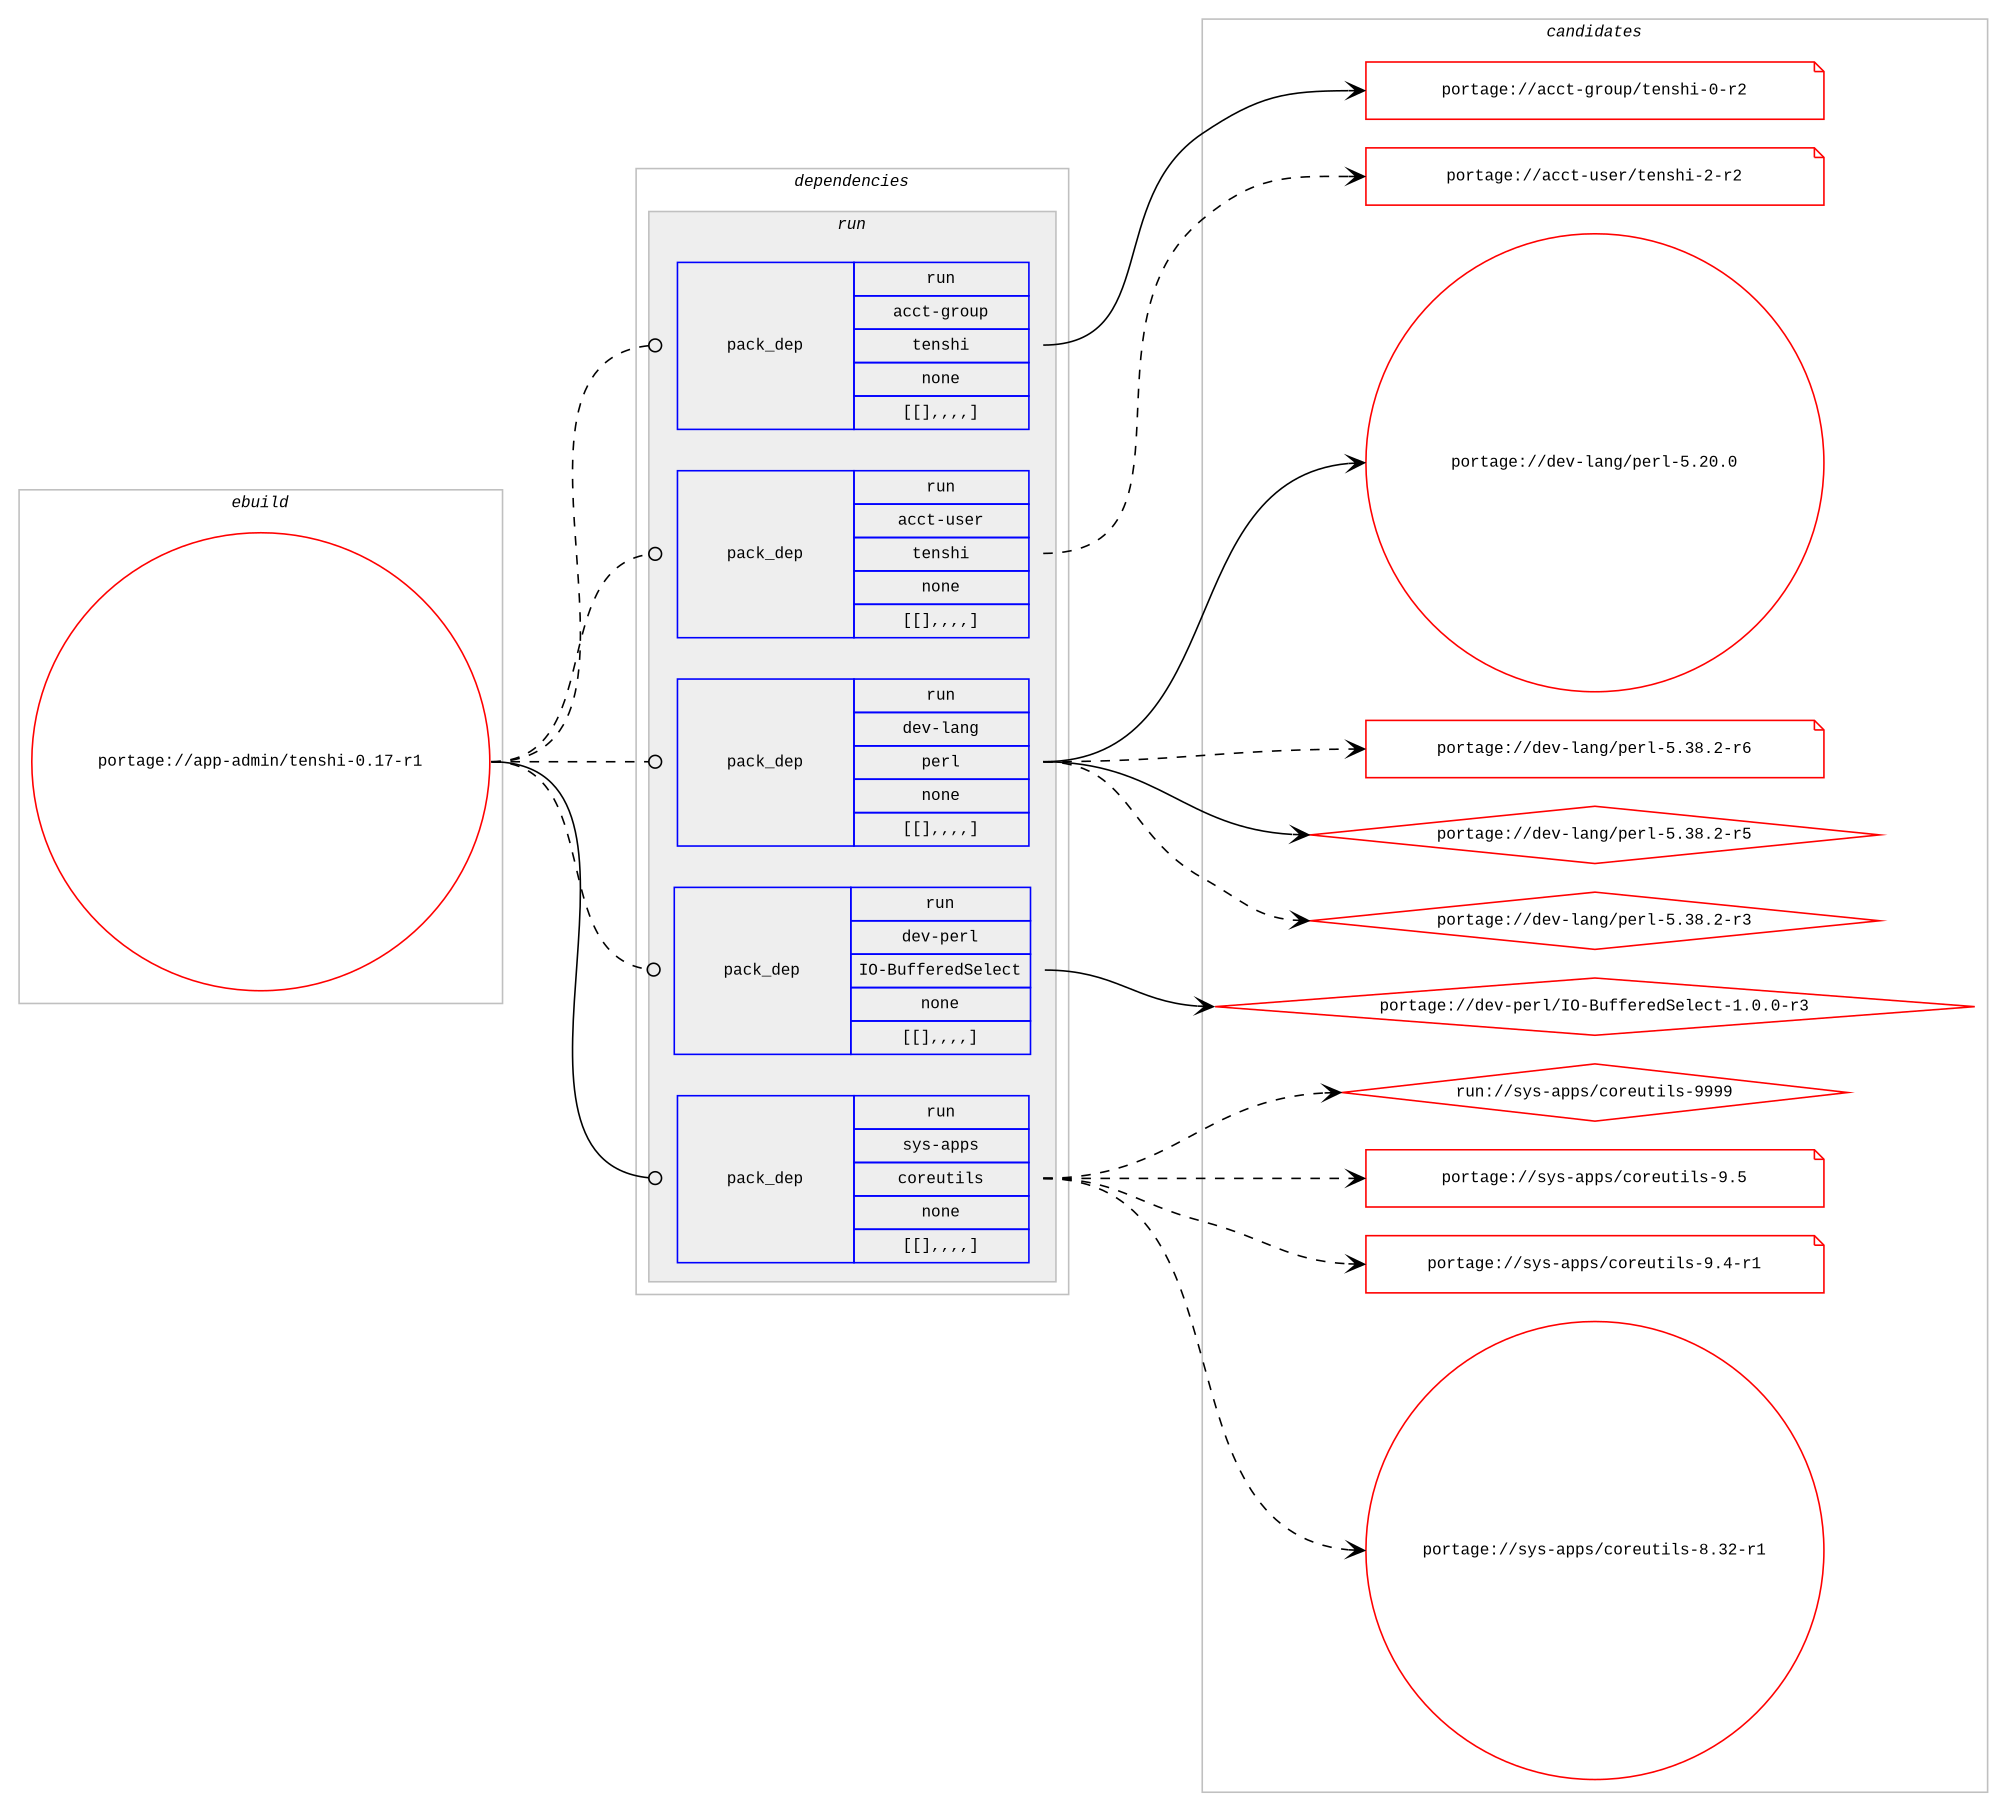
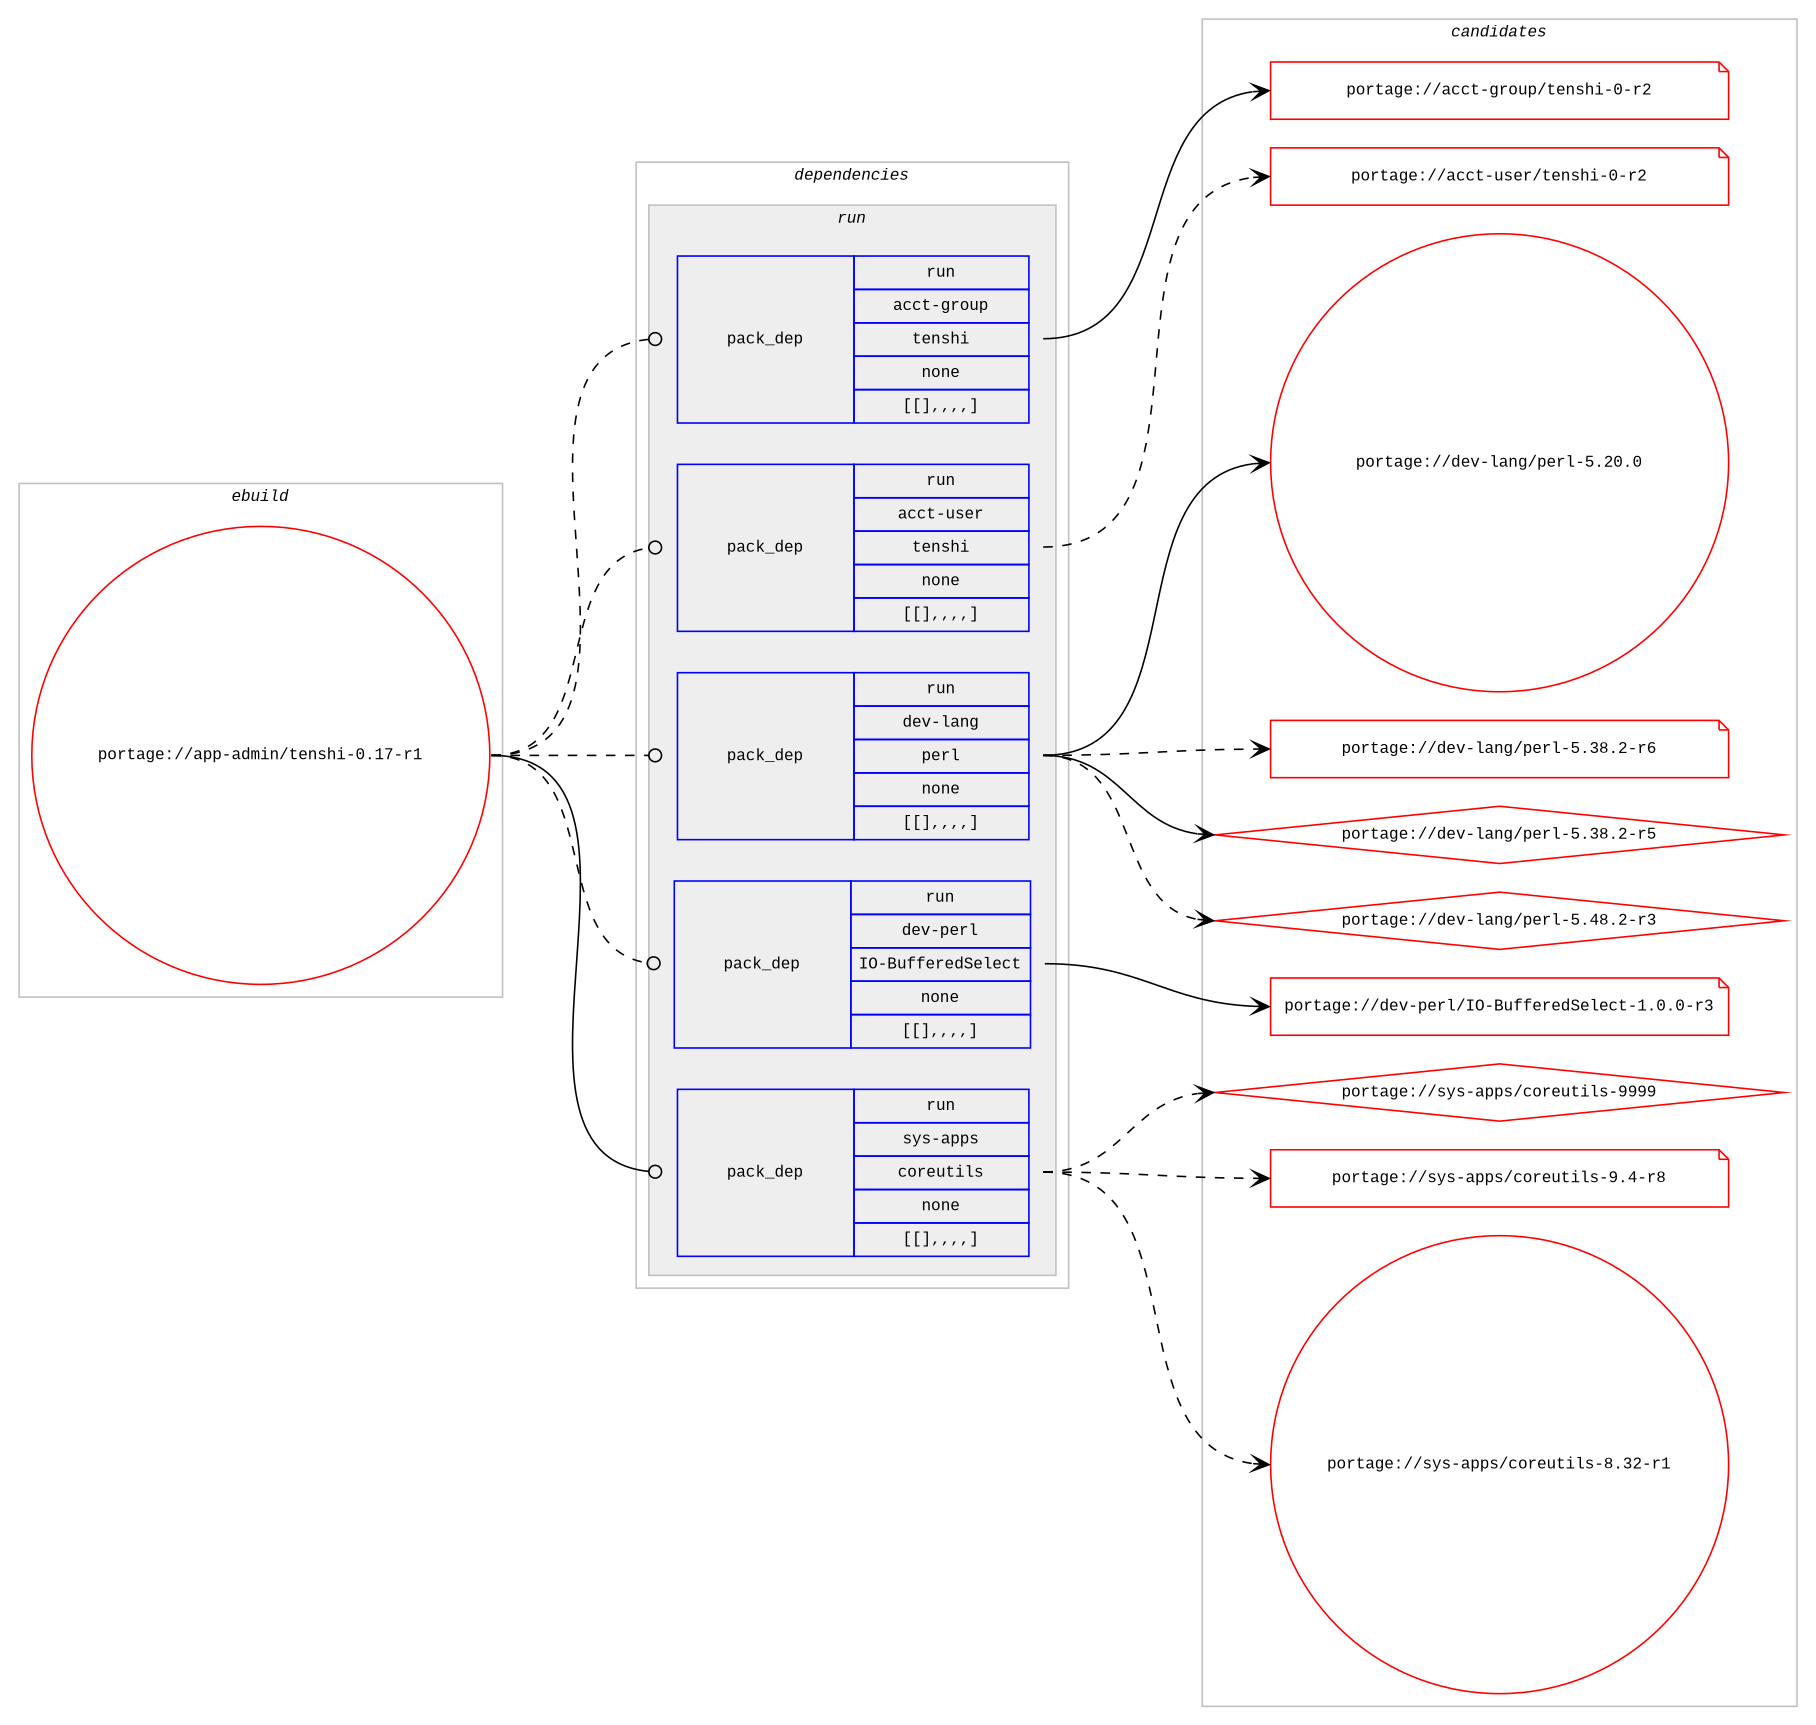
node "portage://acct-user/tenshi-2-r2": label "portage://acct-user/tenshi-2-r2" -> "portage://acct-user/tenshi-0-r2"
node "portage://dev-lang/perl-5.38.2-r3": label "portage://dev-lang/perl-5.38.2-r3" -> "portage://dev-lang/perl-5.48.2-r3"
node "portage://dev-perl/IO-BufferedSelect-1.0.0-r3": shape diamond -> note
node "run://sys-apps/coreutils-9999": label "run://sys-apps/coreutils-9999" -> "portage://sys-apps/coreutils-9999"
node "portage://sys-apps/coreutils-9.5": removed
node "portage://sys-apps/coreutils-9.4-r1": label "portage://sys-apps/coreutils-9.4-r1" -> "portage://sys-apps/coreutils-9.4-r8"
